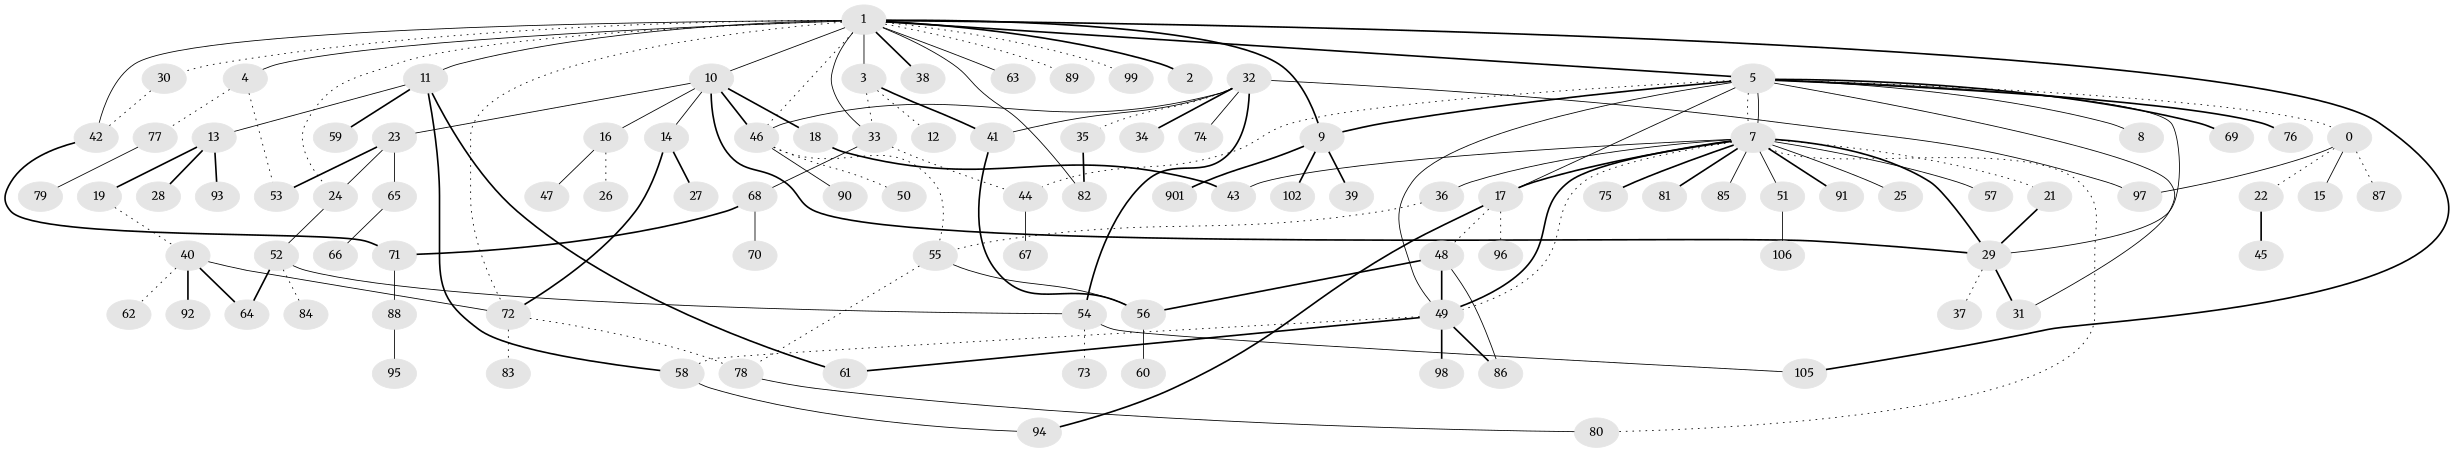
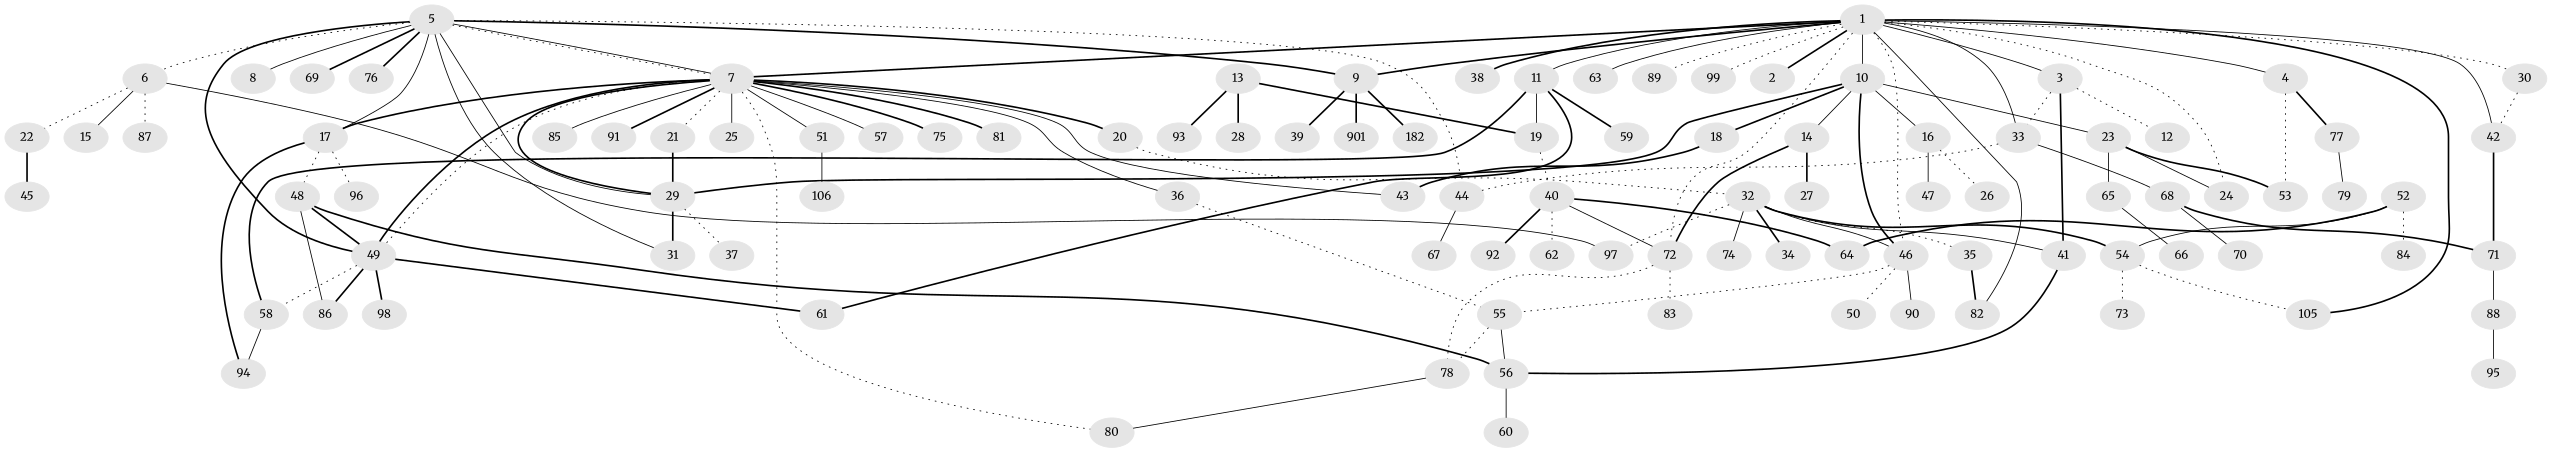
edge "1" -- "5": now "1" -- "7"
edge "11" -- "13": now "11" -- "19"
edge "4" -- "77": style dotted -> bold
edge "32" -- "97": style solid -> dotted
edge "5" -- "49": style solid -> bold
node "20": added
node "0": label "0" -> "6"
node "102": label "102" -> "182"
edge "24" -- "52": removed
edge "54" -- "105": style solid -> dotted
